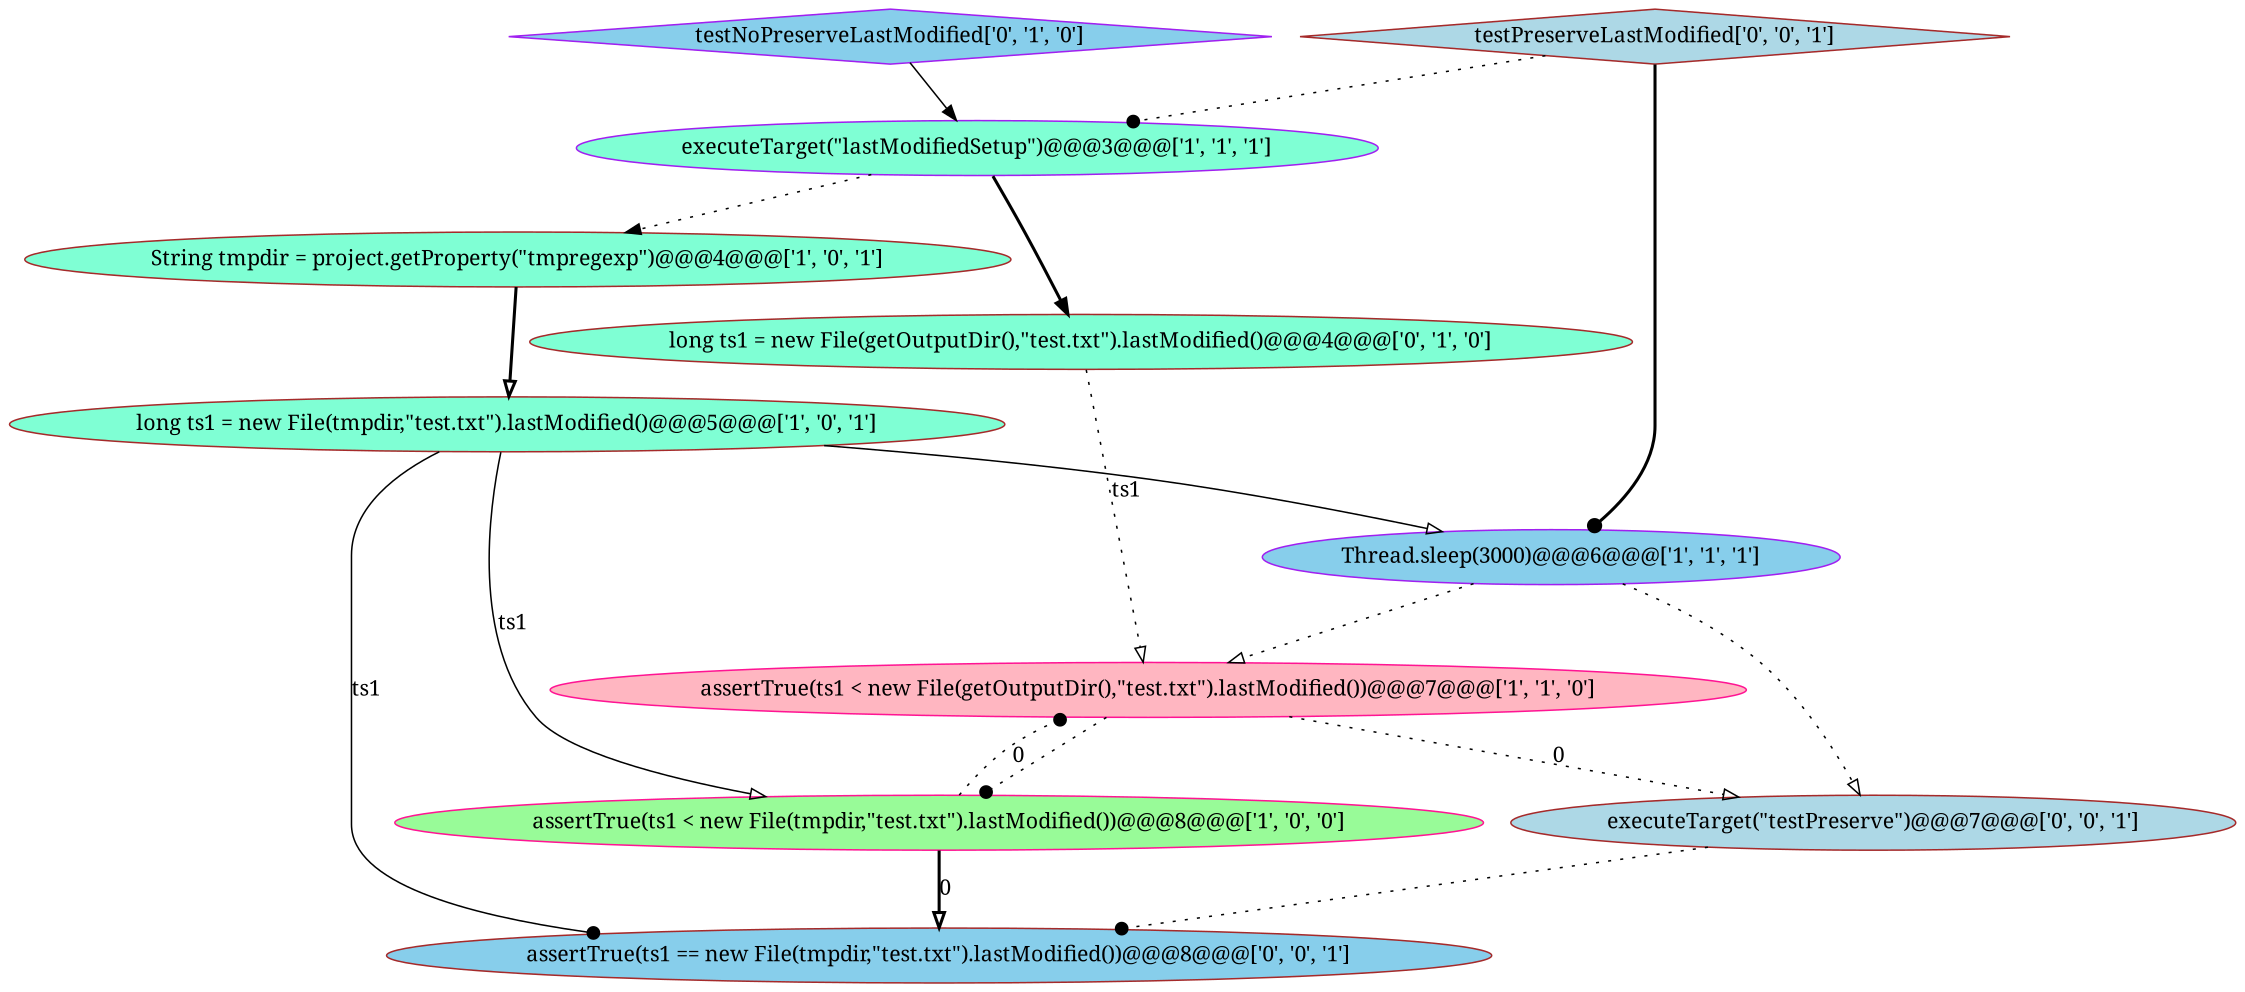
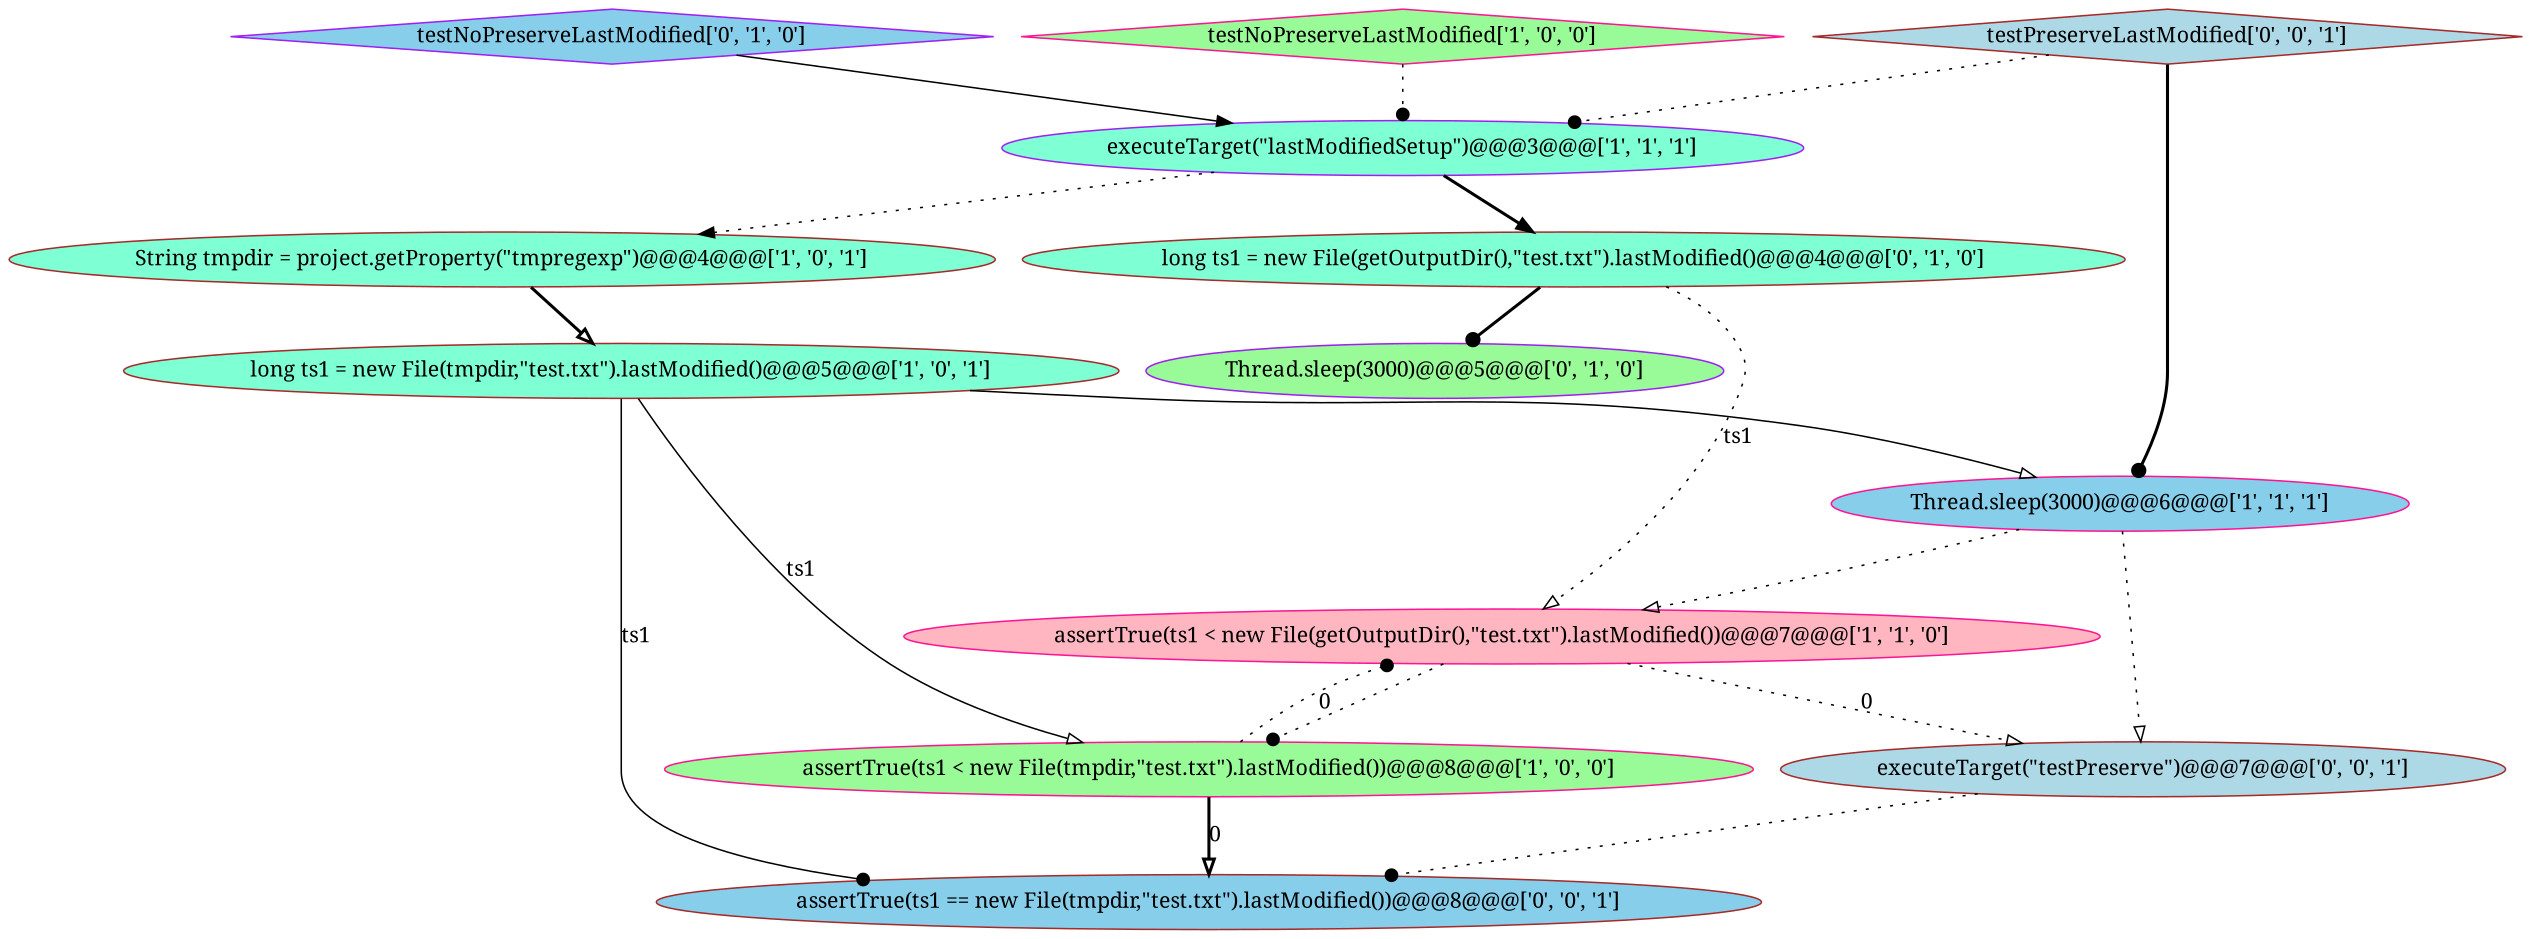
node "testNoPreserveLastModified['1', '0', '0']": added
node "Thread.sleep(3000)@@@5@@@['0', '1', '0']": added
node "Thread.sleep(3000)@@@6@@@['1', '1', '1']": color purple -> deeppink
